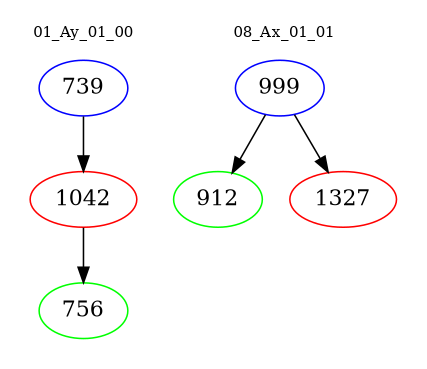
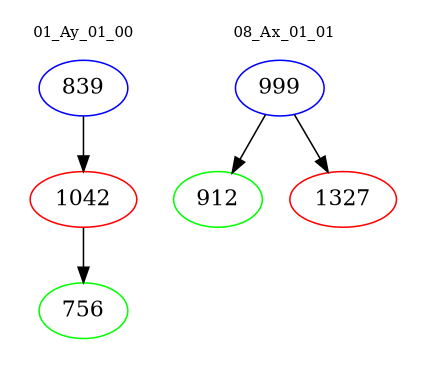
node "739": label "739" -> "839"
